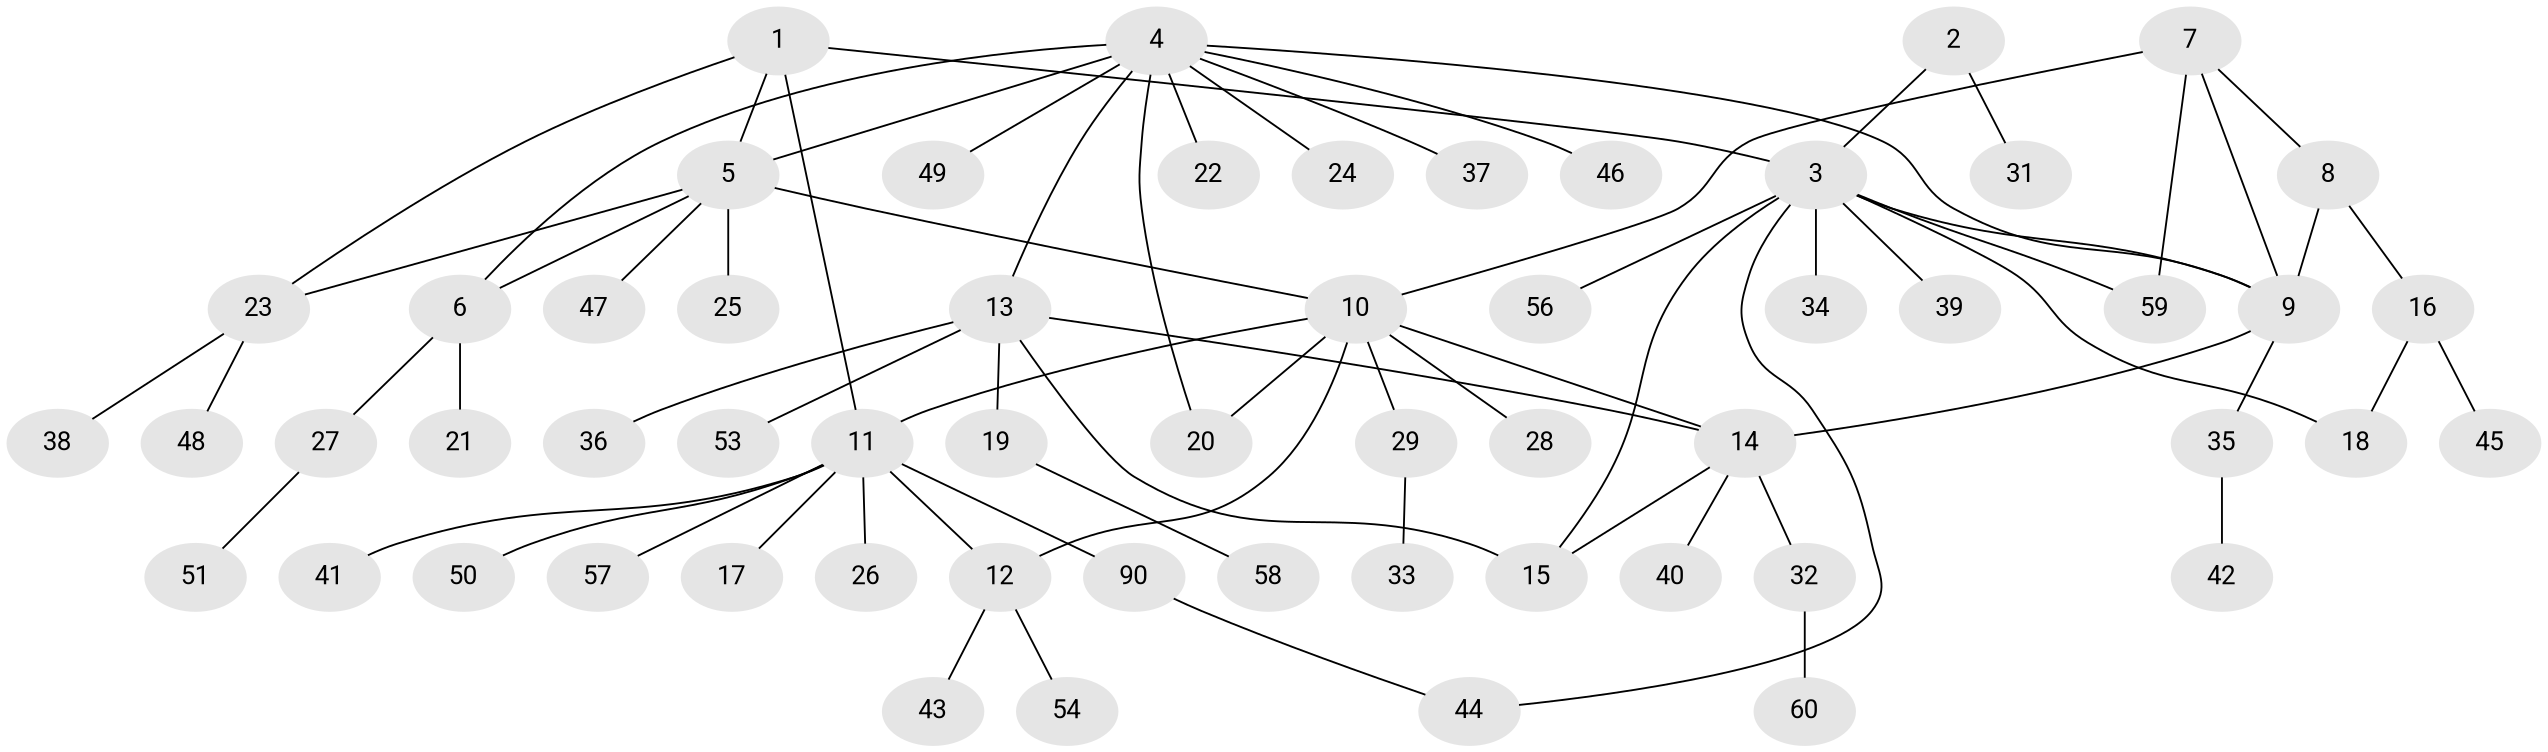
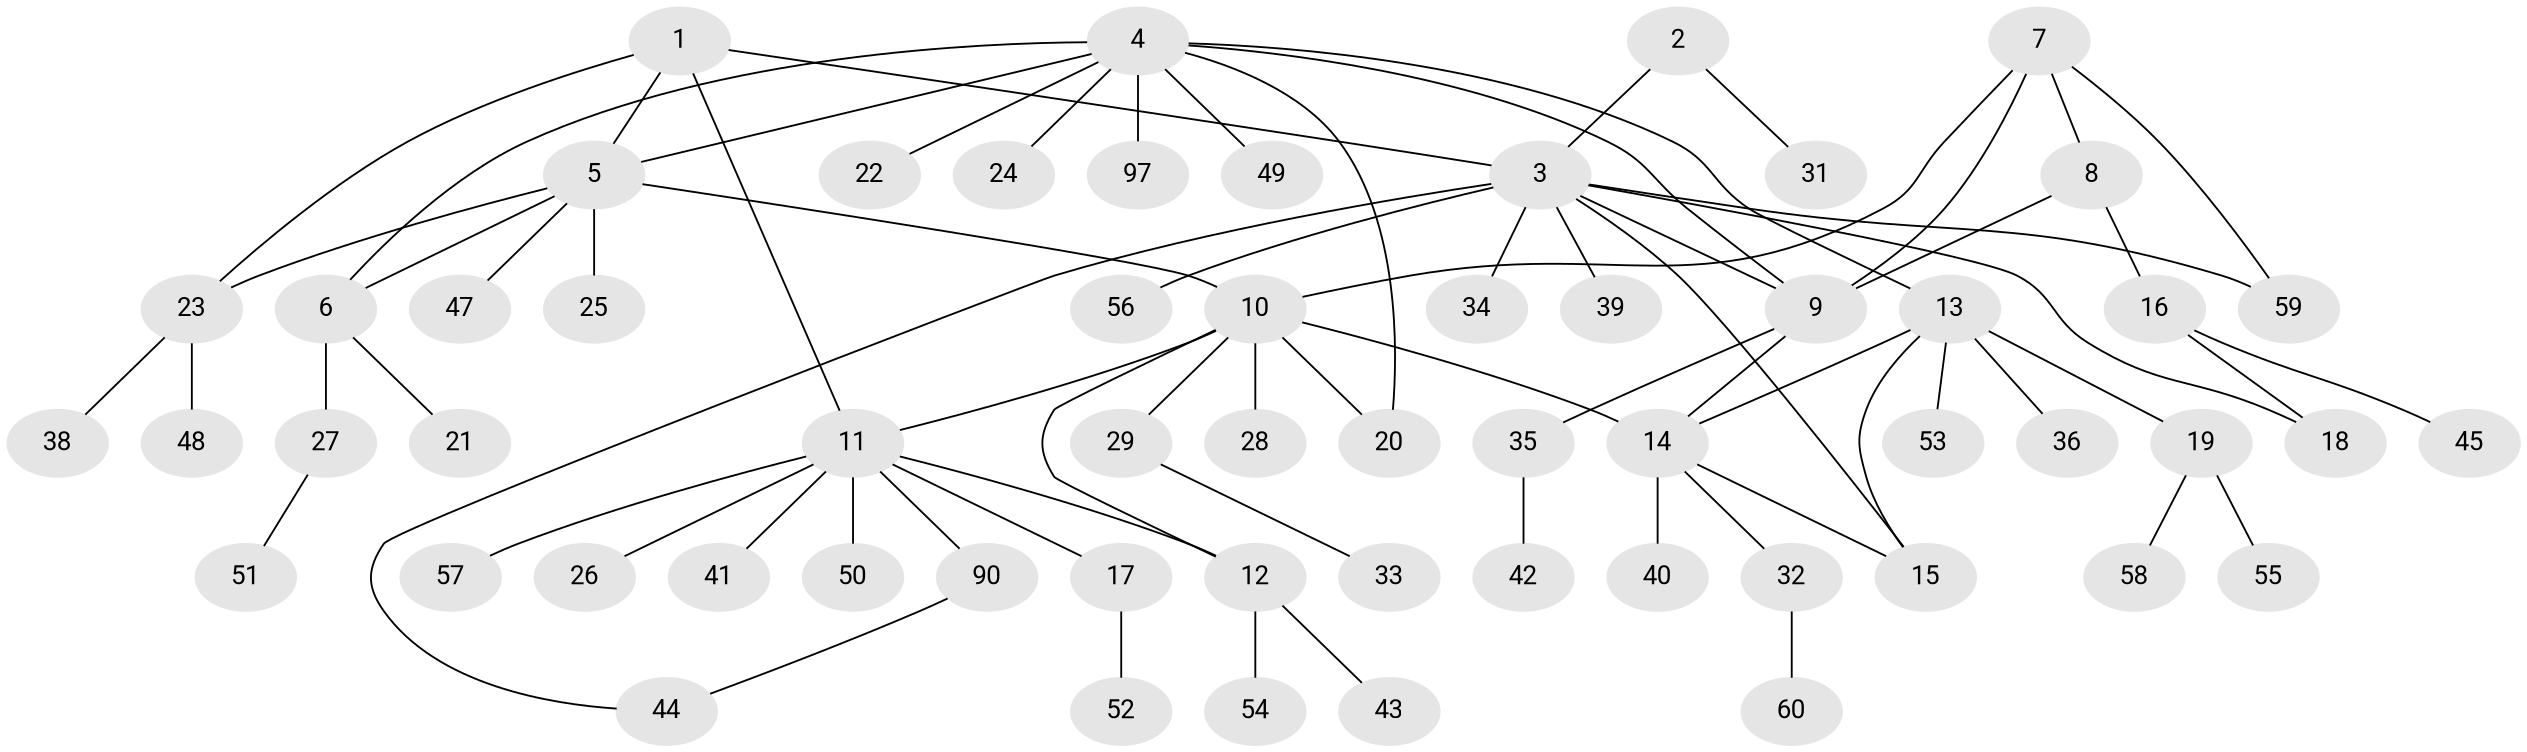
node "37": label "37" -> "97"
node "46": removed
node "55": added
node "52": added
